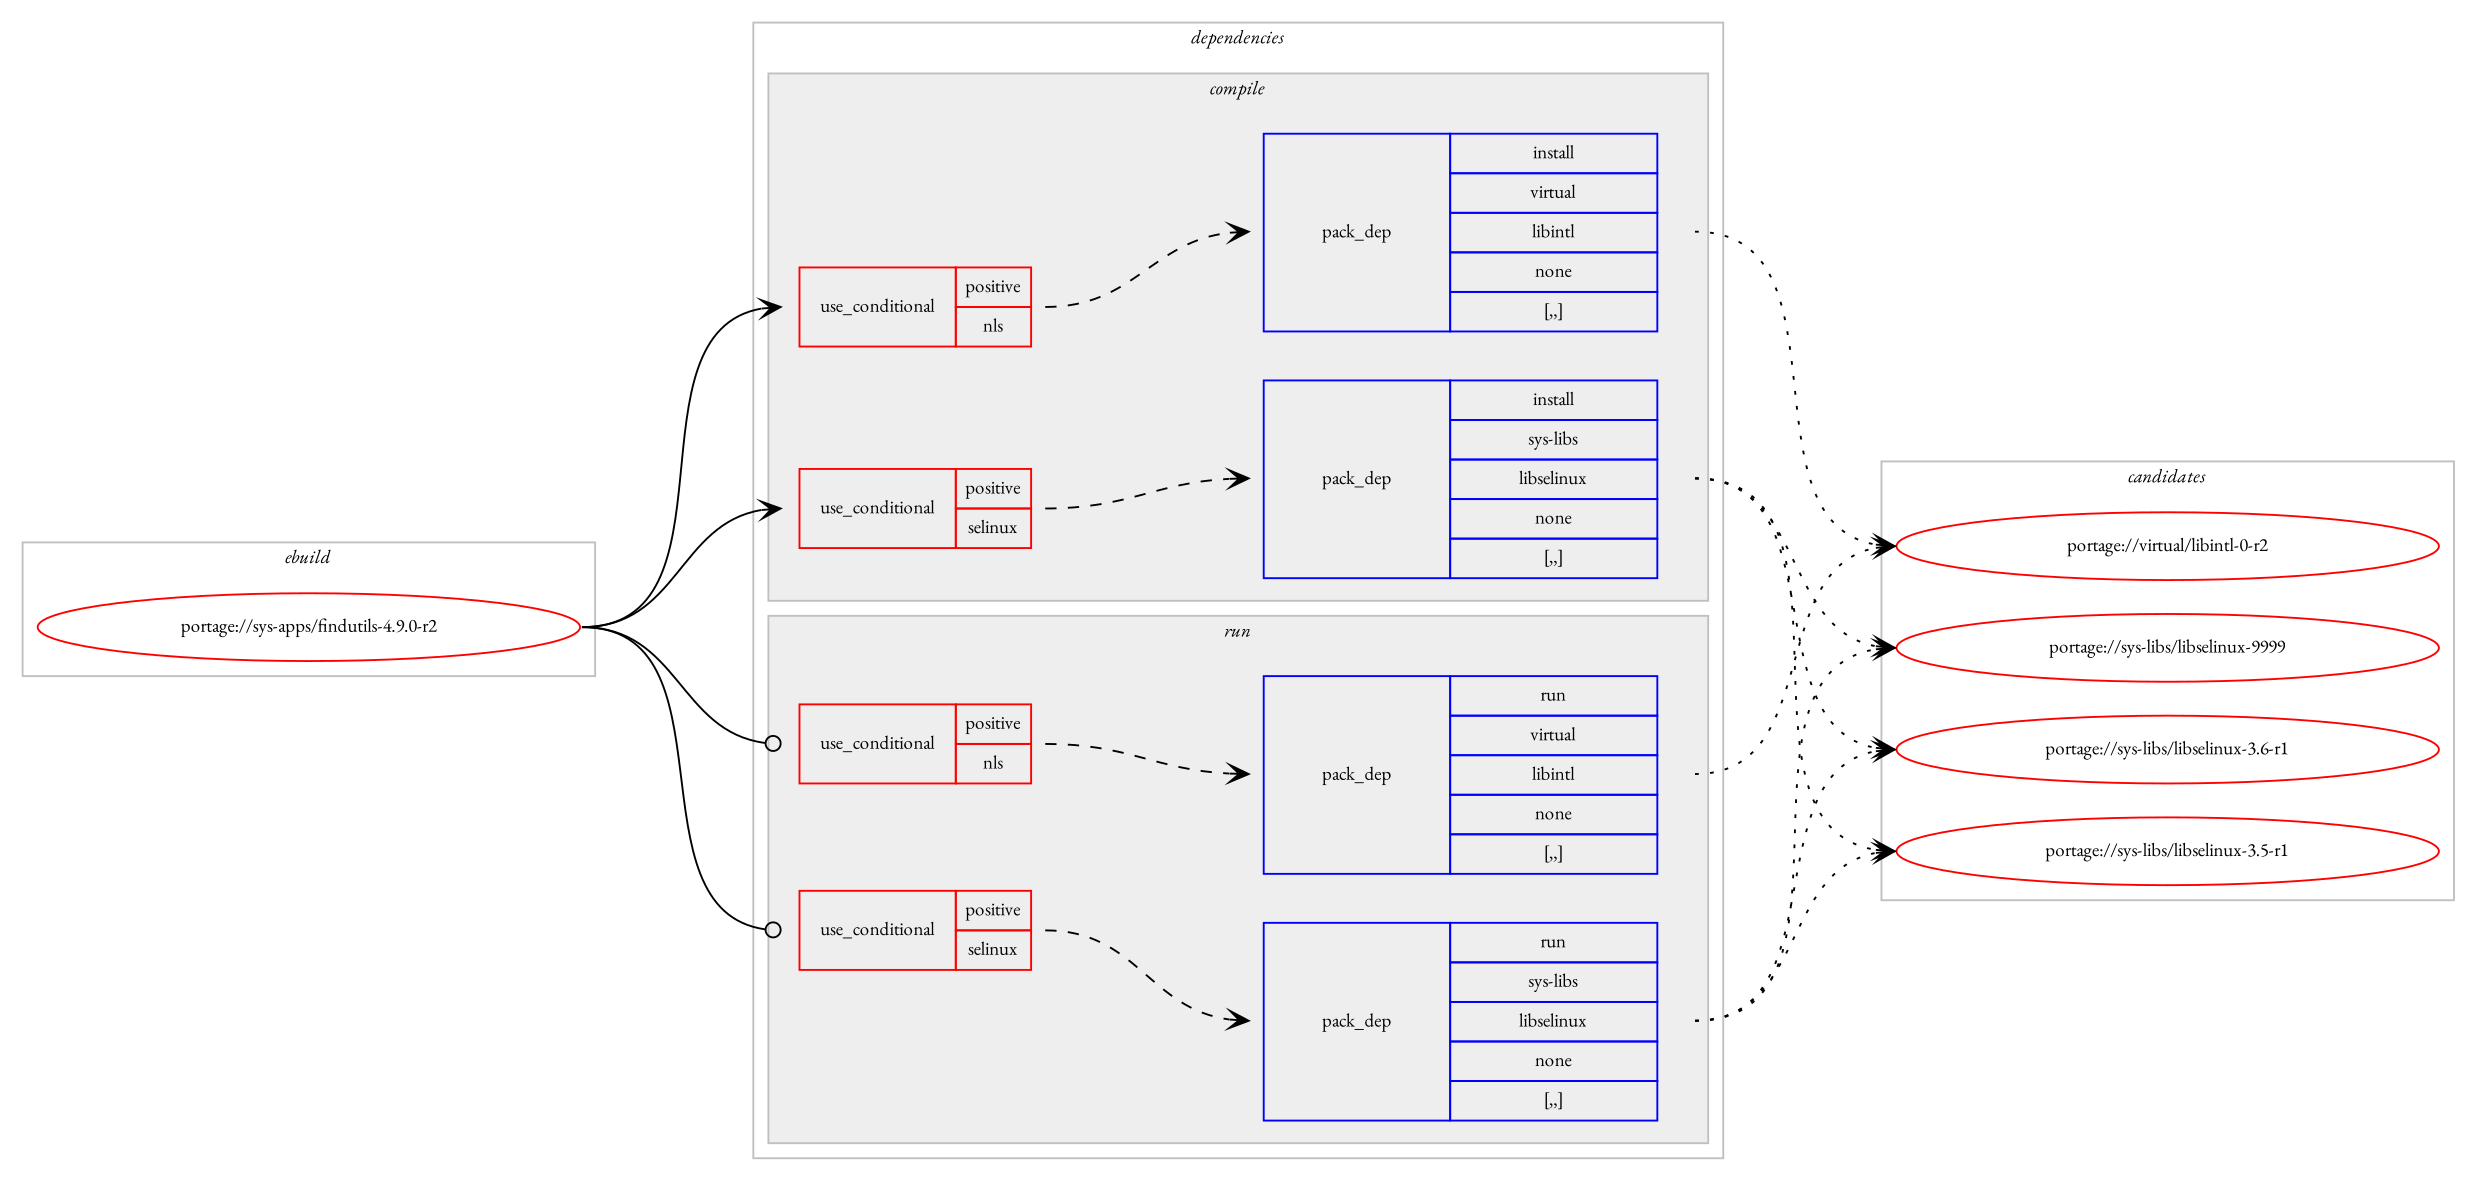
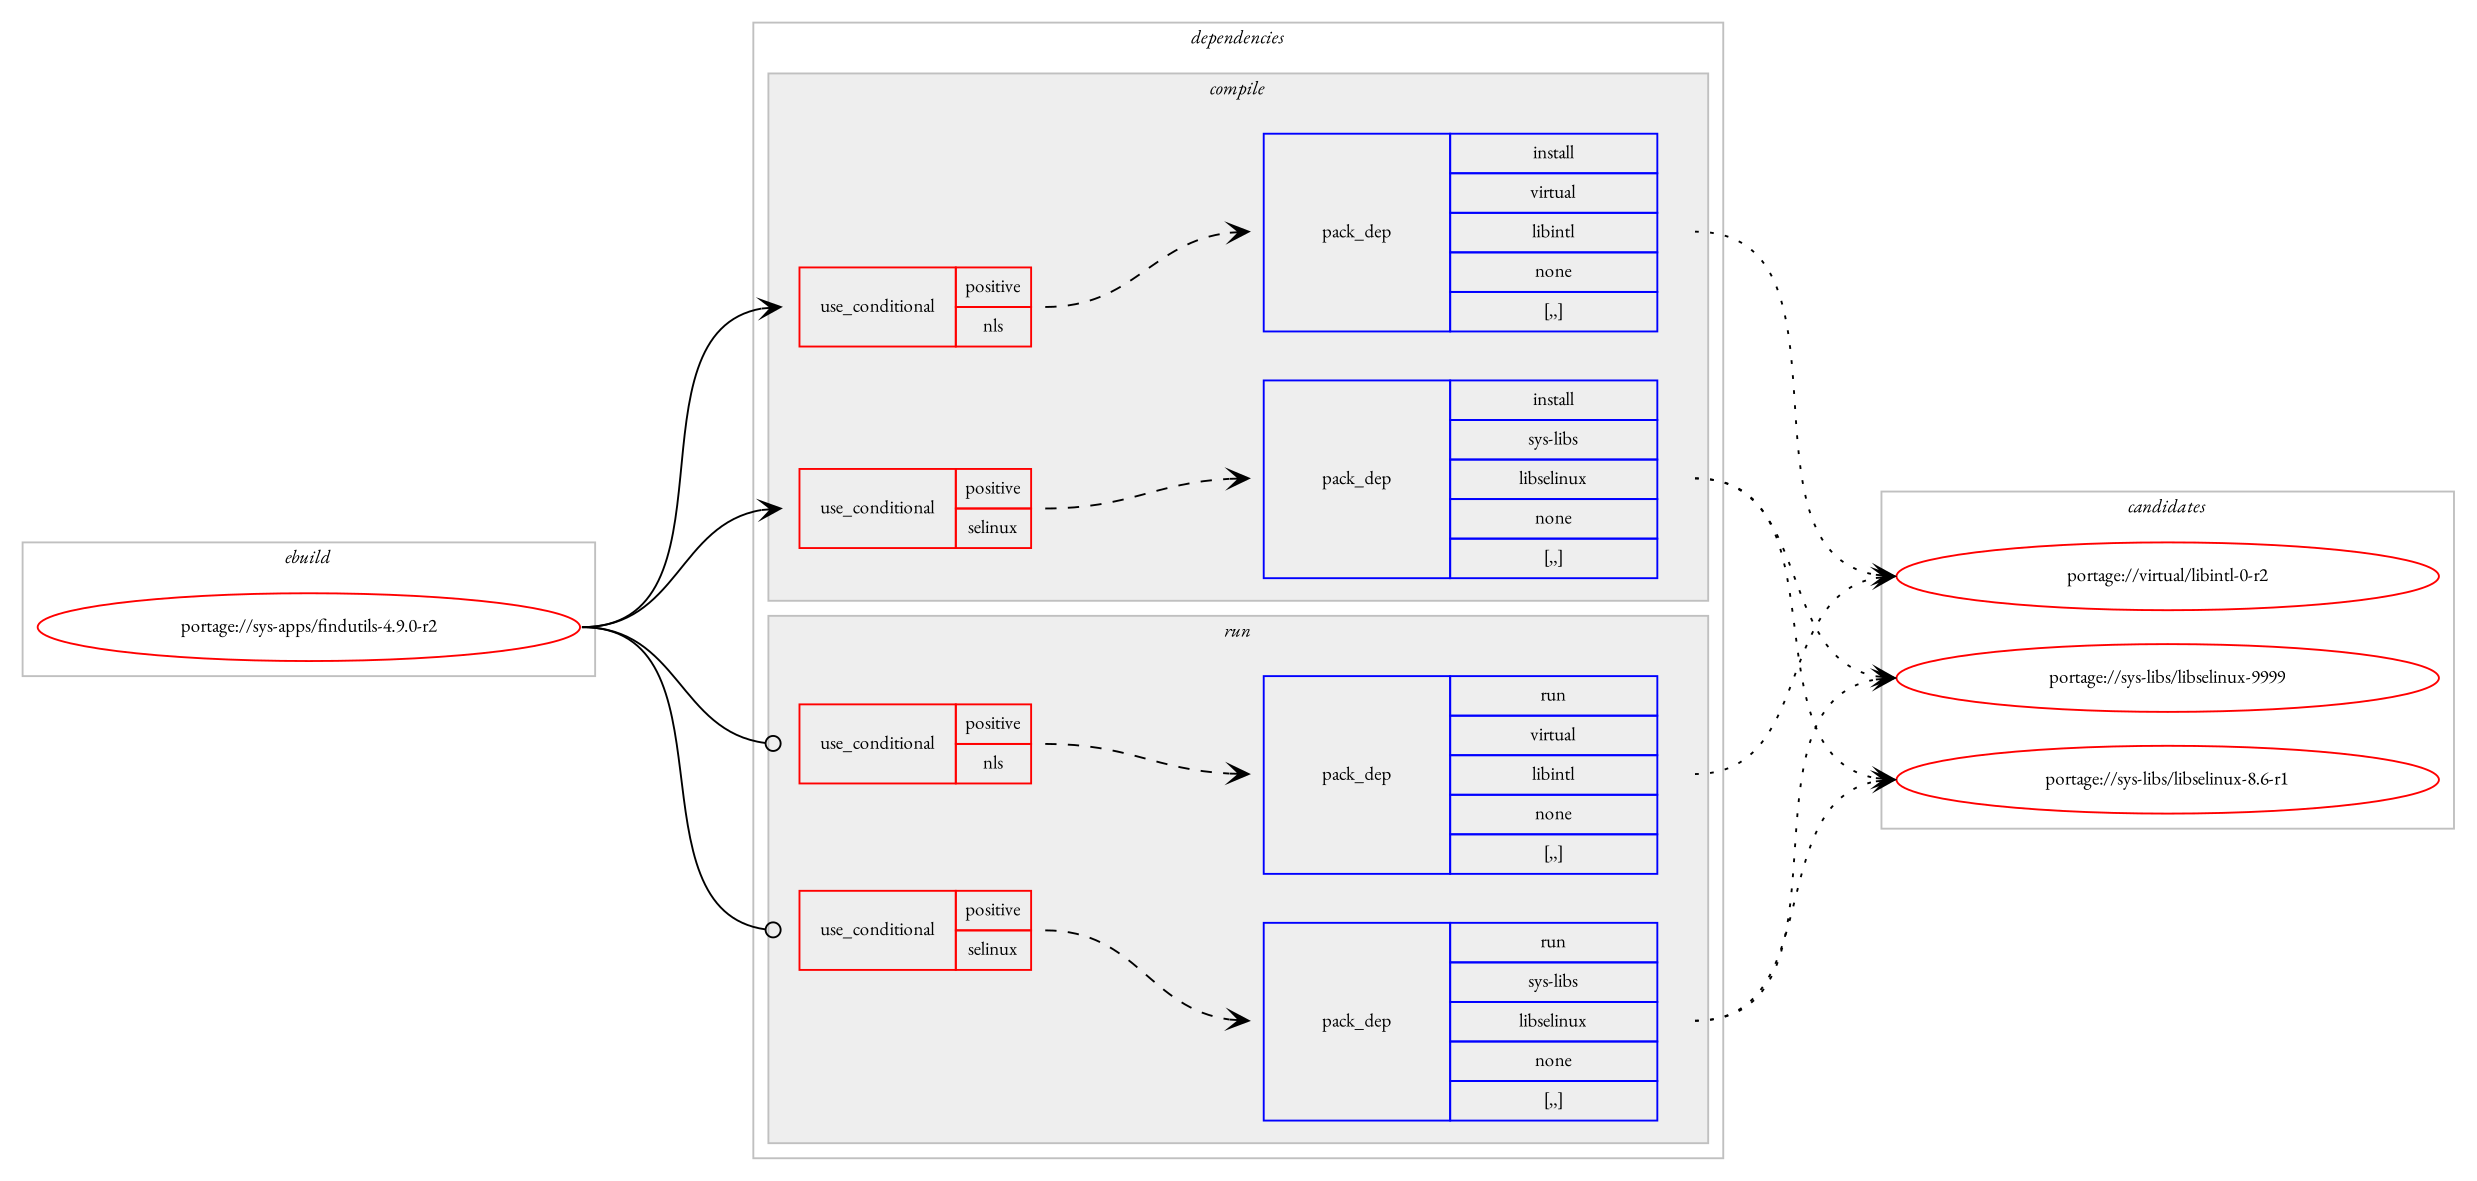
node "portage://sys-libs/libselinux-3.6-r1": label "portage://sys-libs/libselinux-3.6-r1" -> "portage://sys-libs/libselinux-8.6-r1"
node "portage://sys-libs/libselinux-3.5-r1": removed
